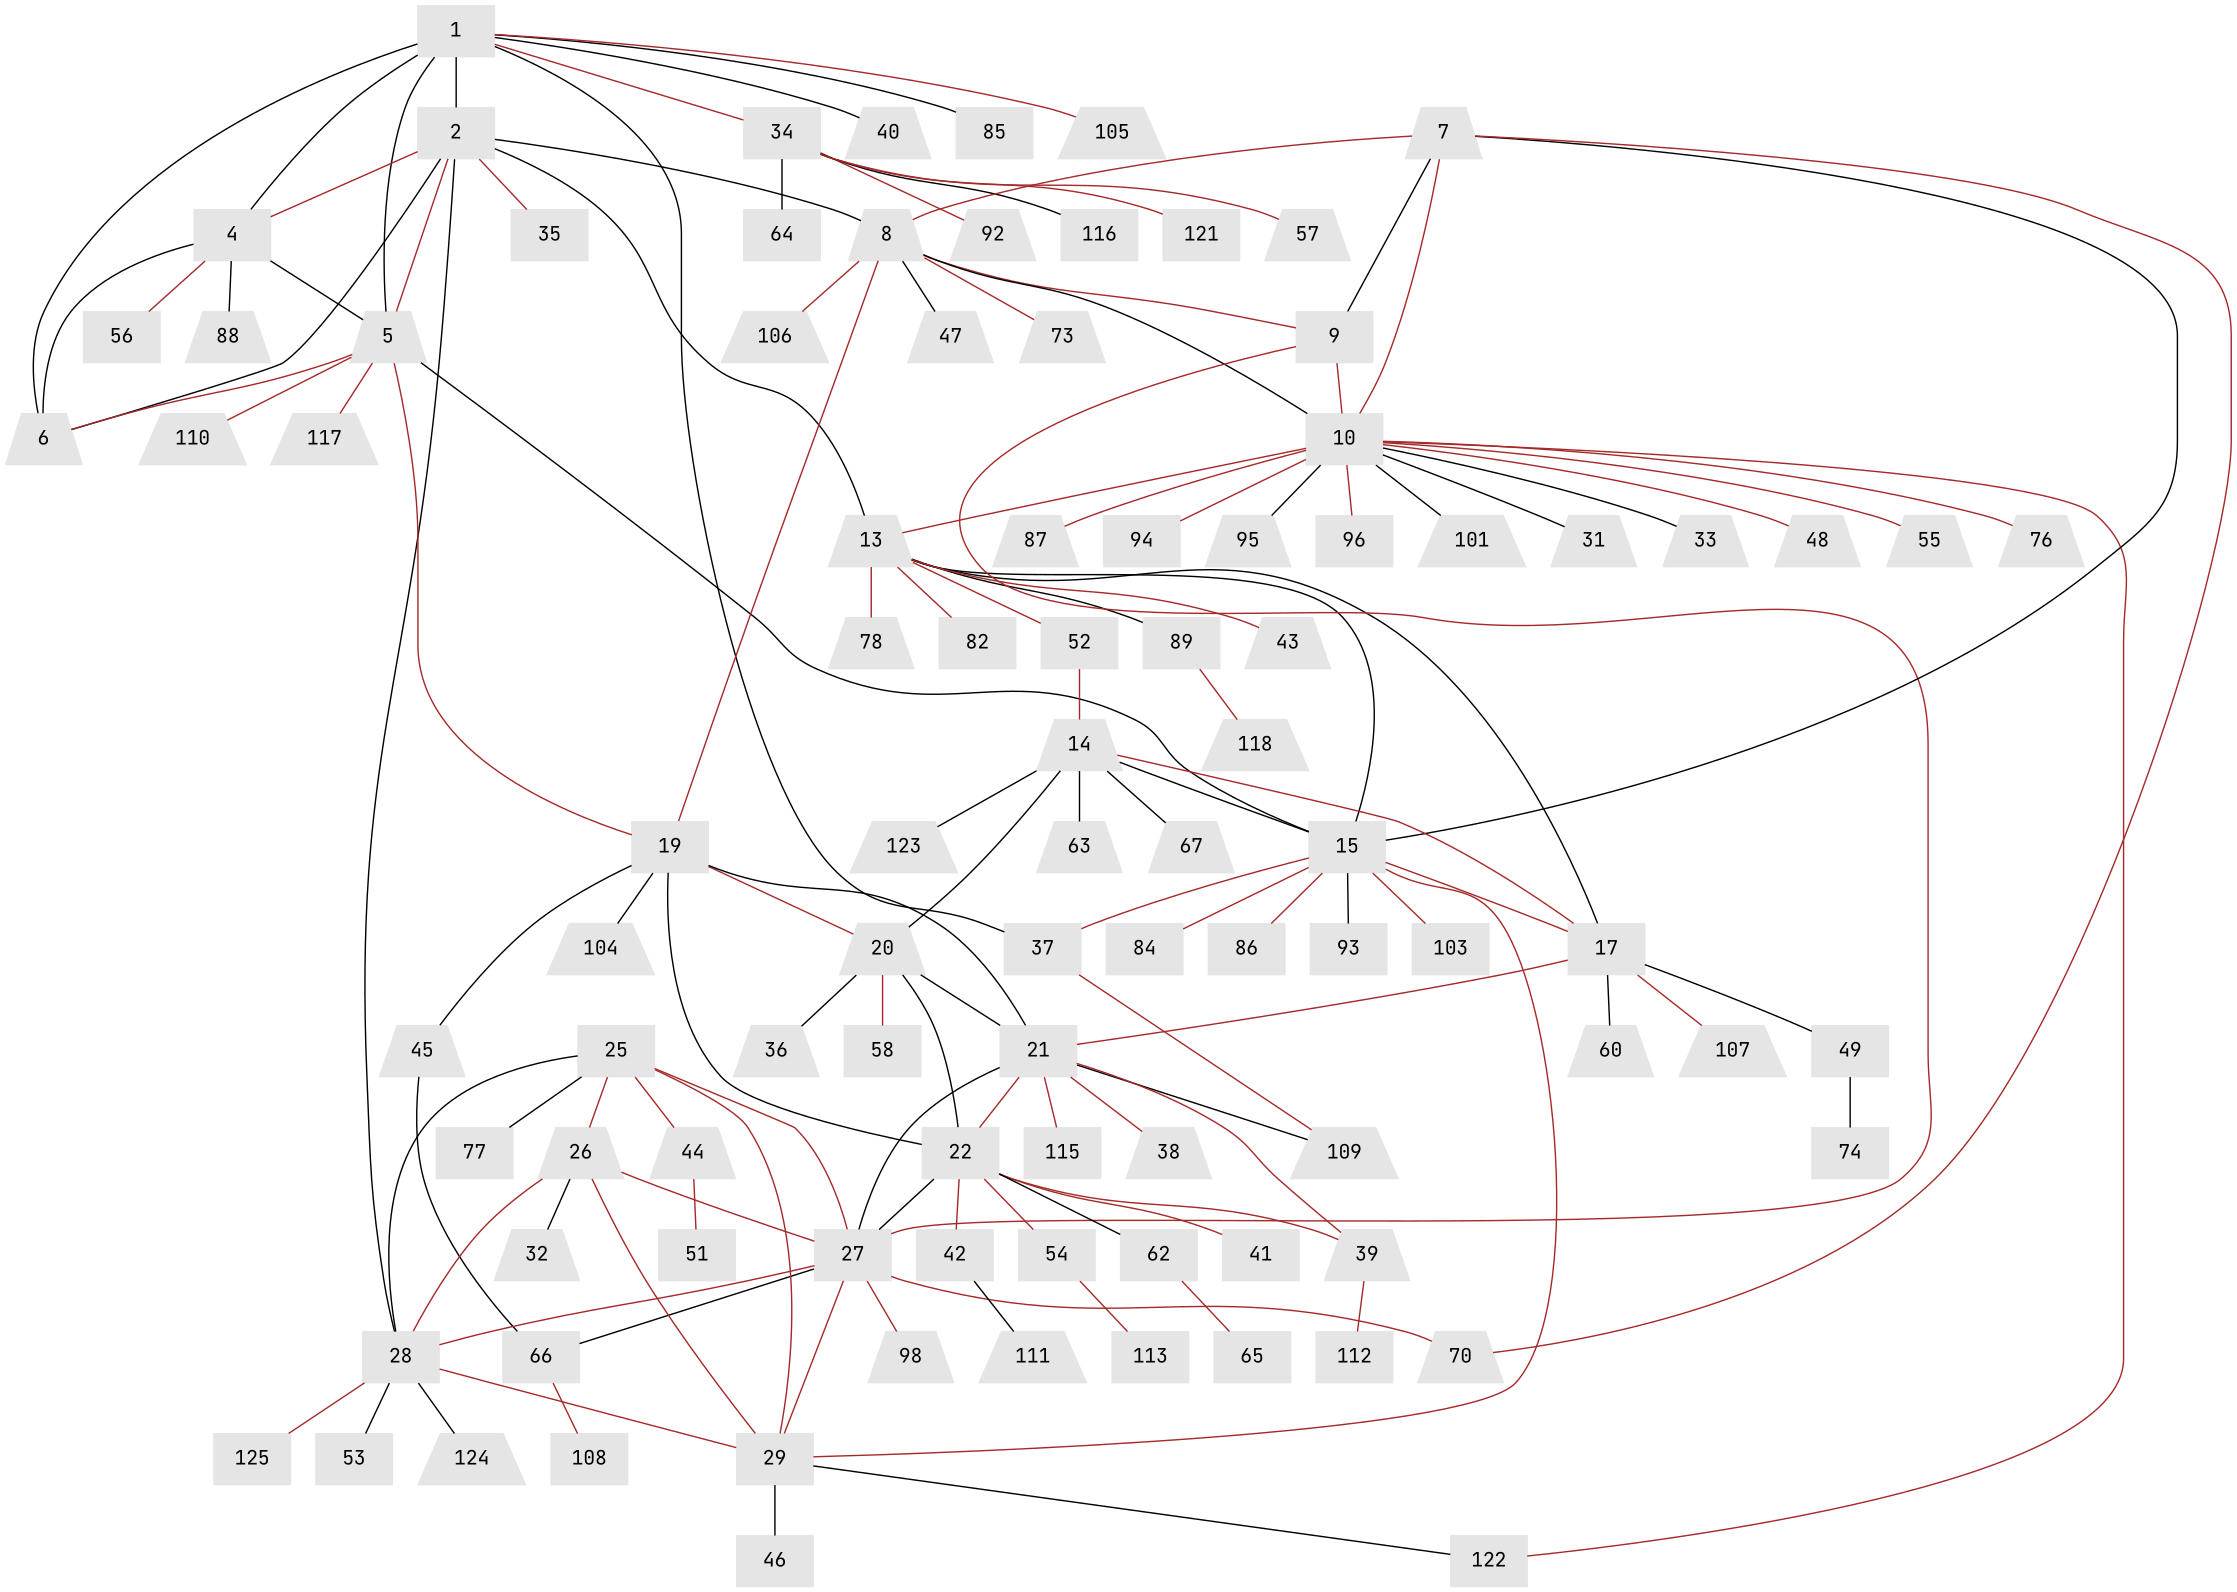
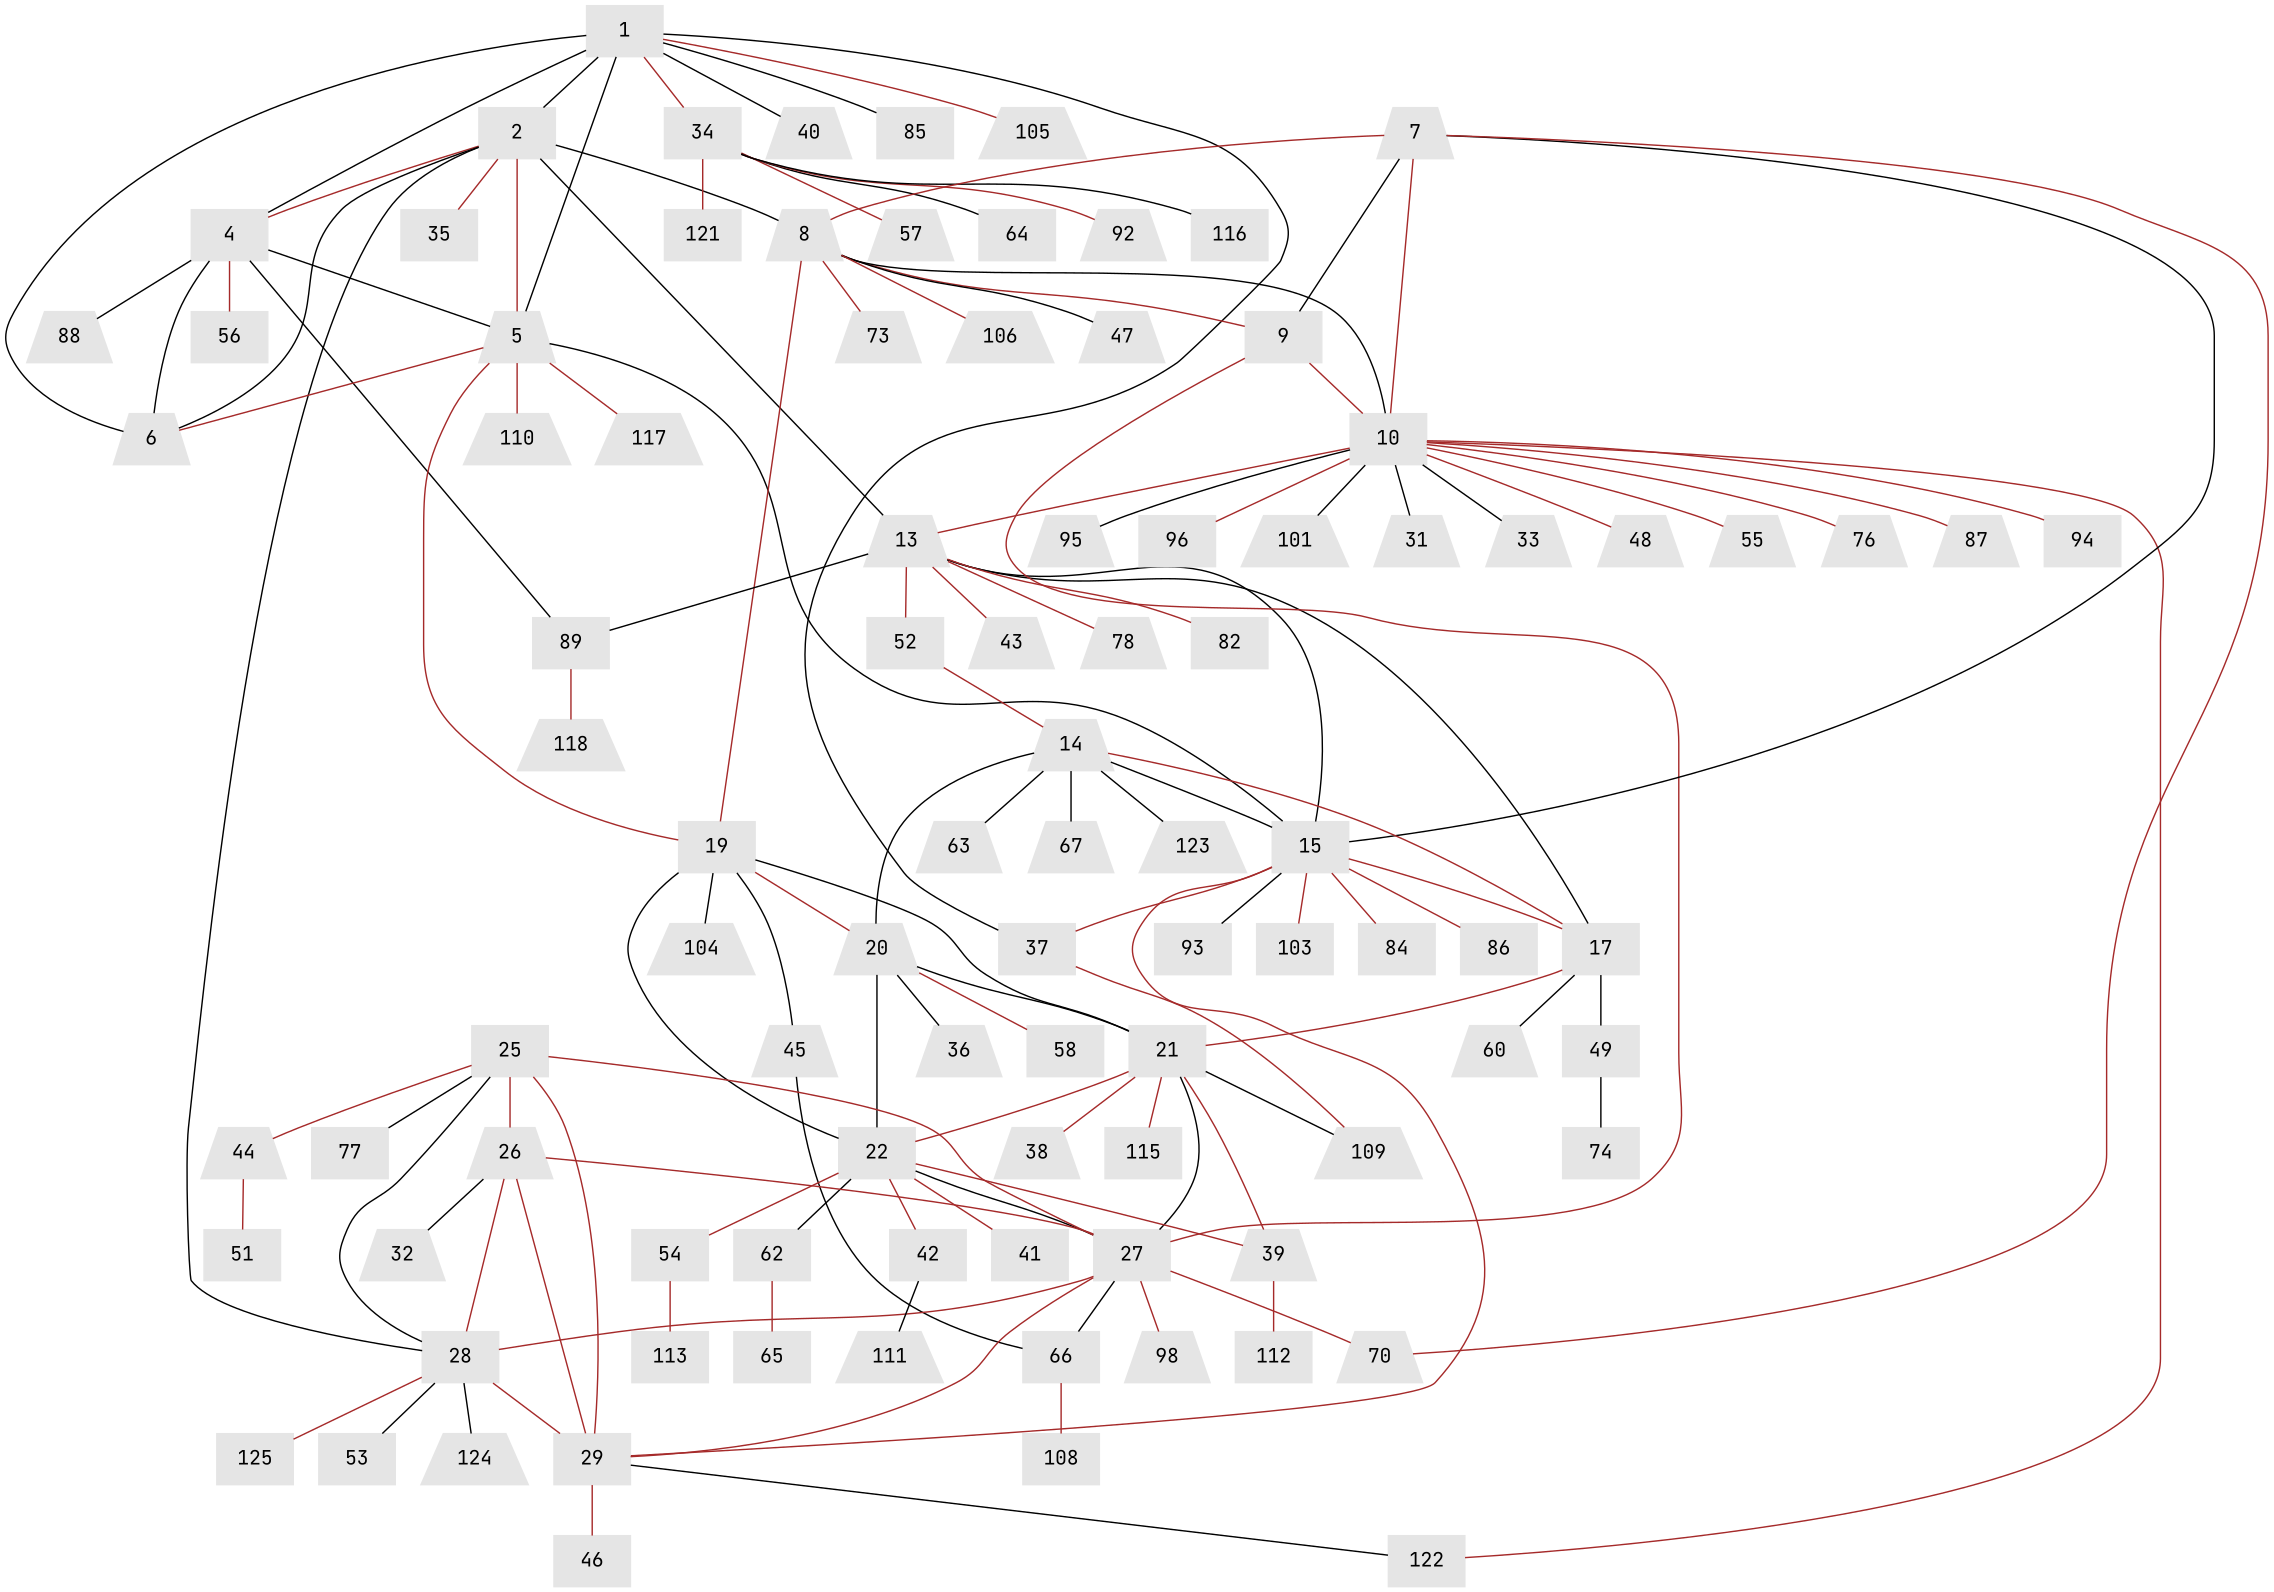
edge "4" -- "89": added
node "107": removed
edge "29" -- "46": color black -> brown
